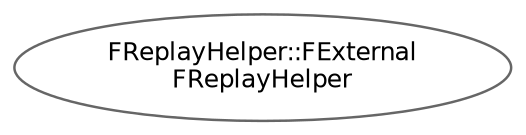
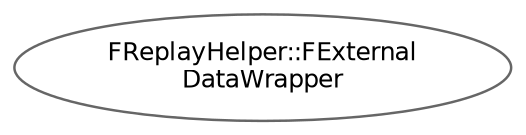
node "FReplayHelper::FExternal FReplayHelper": label "FReplayHelper::FExternal FReplayHelper" -> "FReplayHelper::FExternal DataWrapper"
